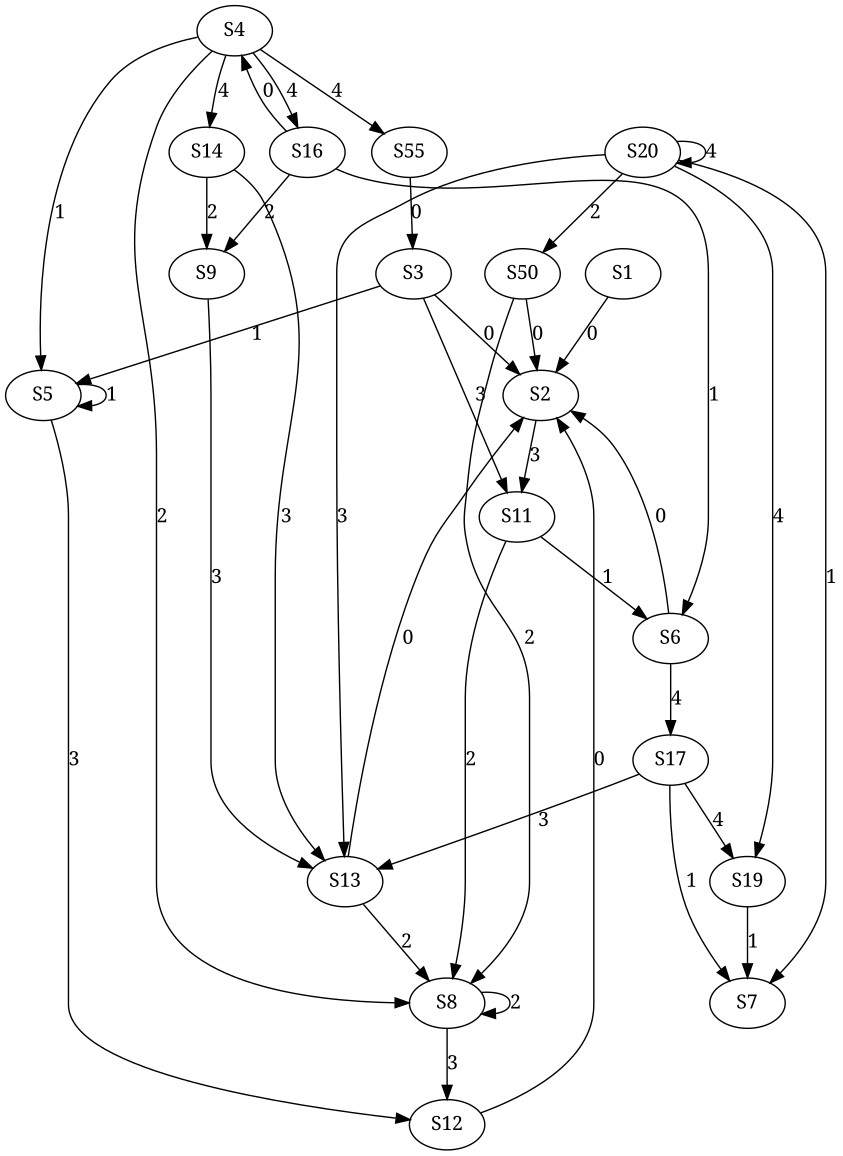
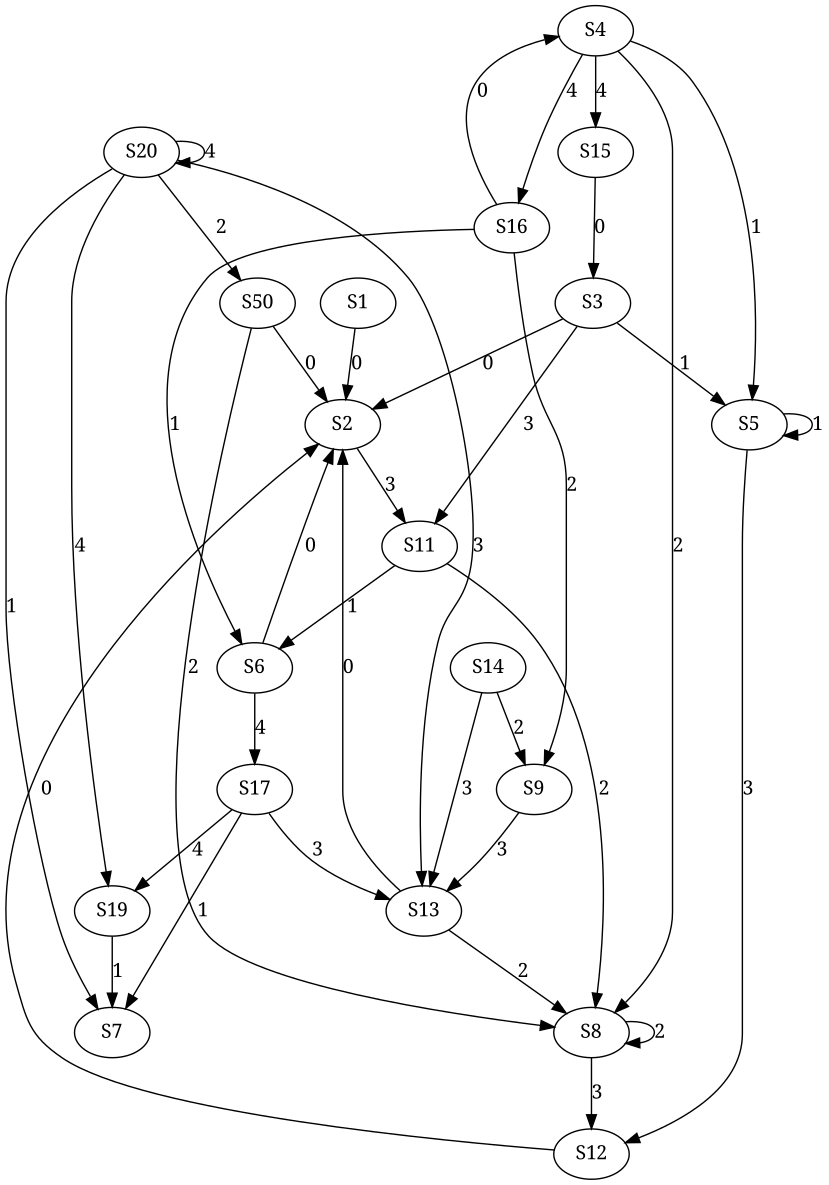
edge "S4" -> "S14": removed, label "4"
node "S55": label "S55" -> "S15"
